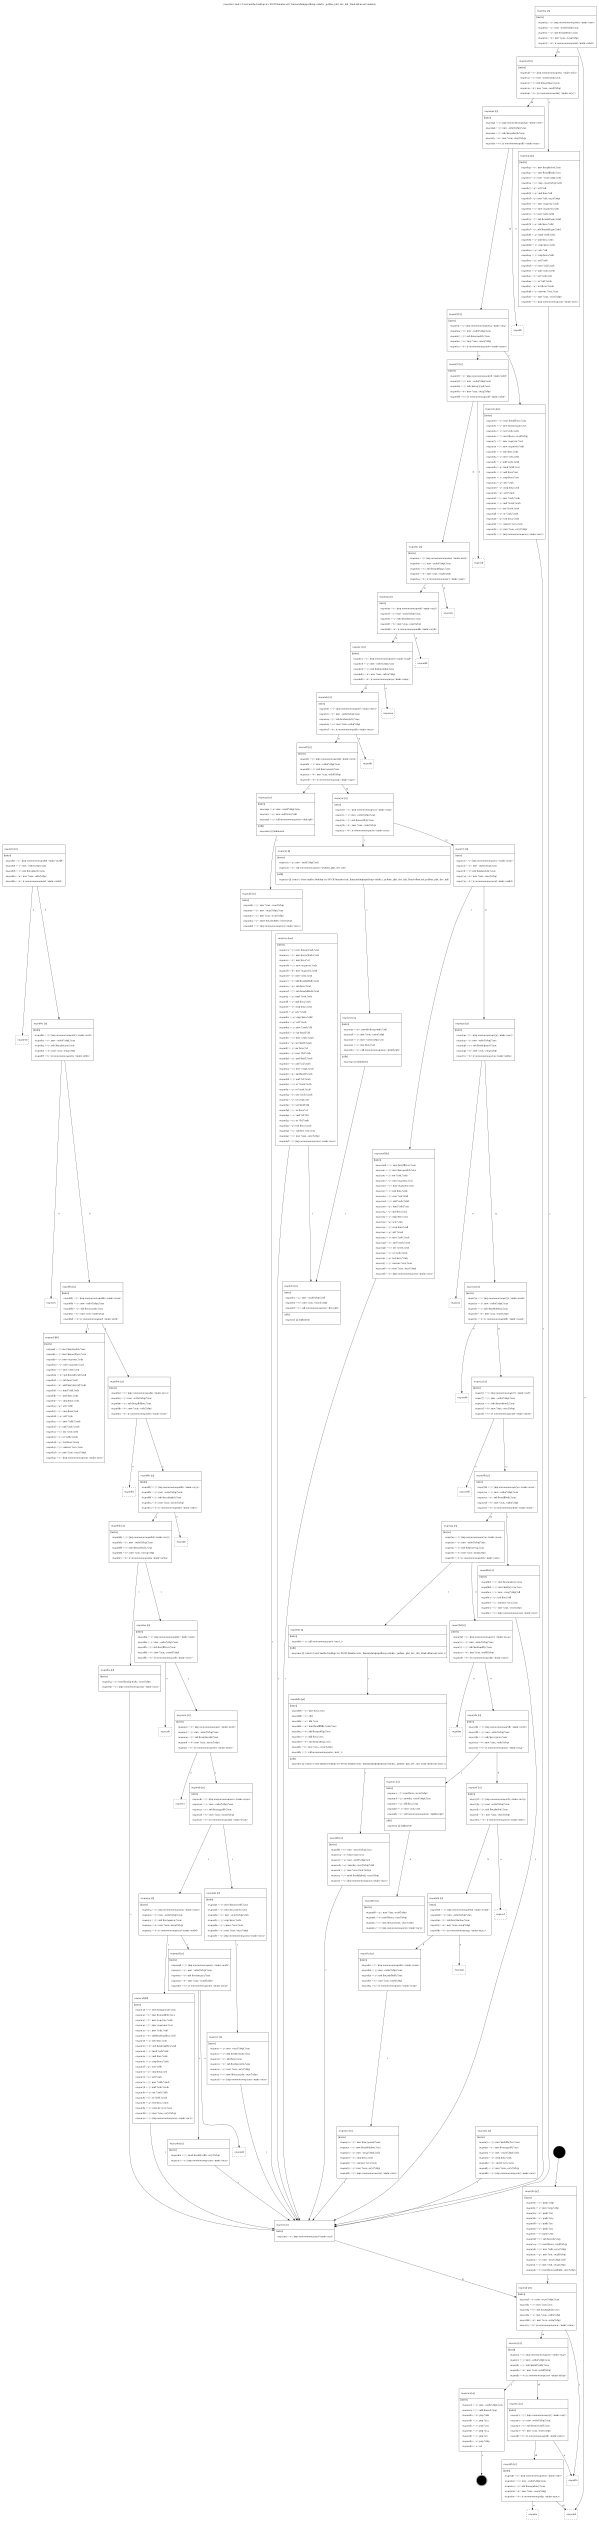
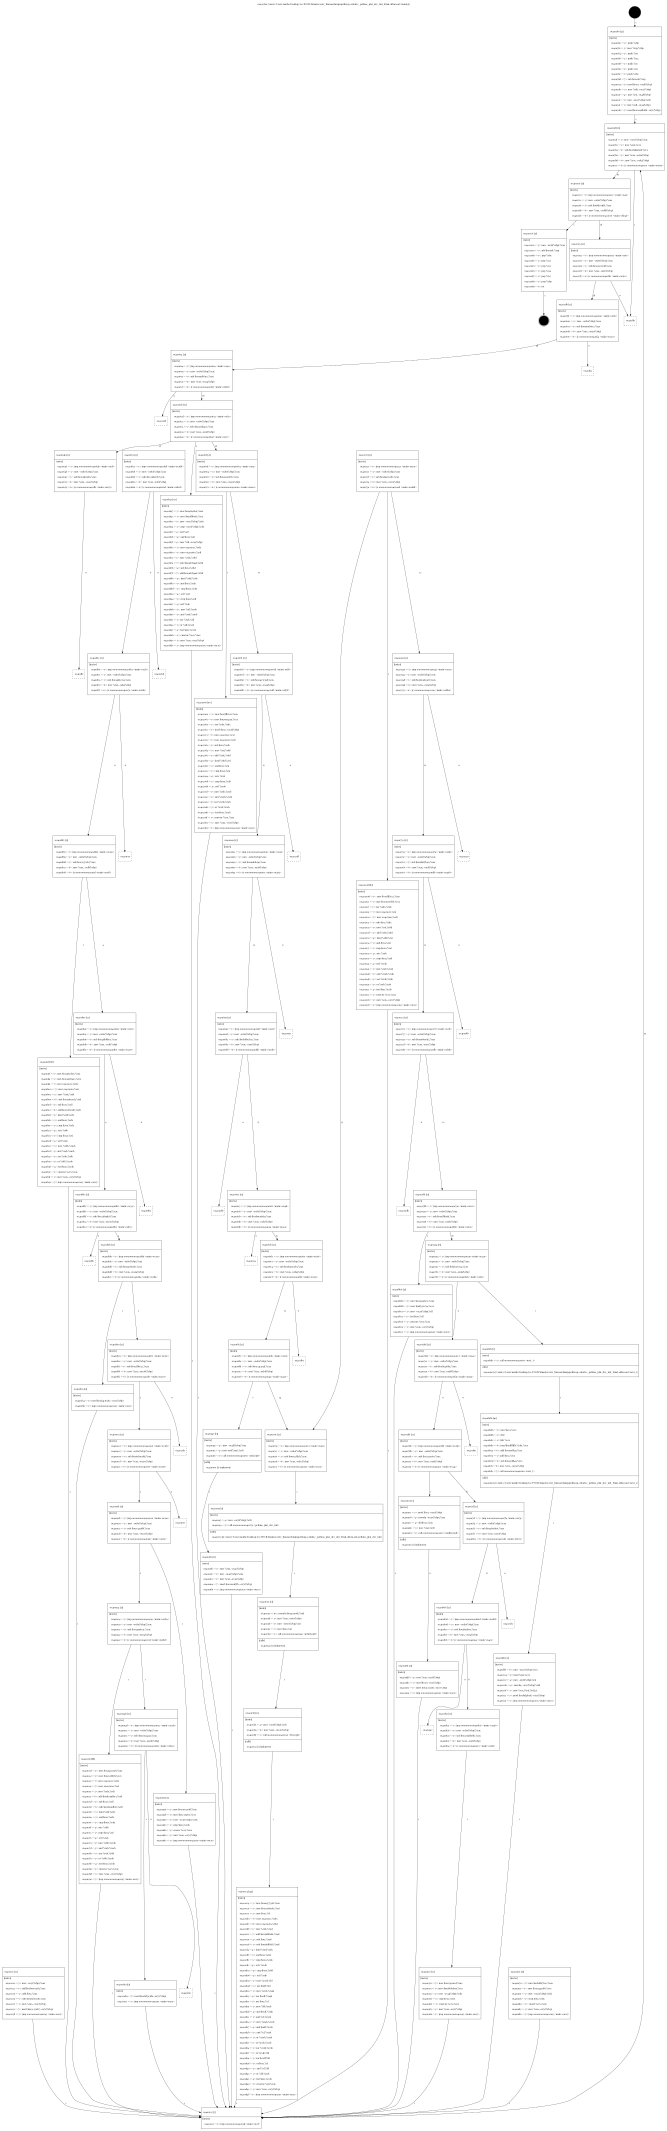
edge "0x401646 [25]" -> "0x40165f [25]": now "0x40162d [25]" -> "0x40165f [25]"
edge "0x40170e [25]" -> "0x401727 [25]": reversed
edge "0x401cc4 [144]" -> "0x401cb5 [15]": reversed
edge "0x401aef [88]" -> "0x402195 [5]": added, label "2"
edge "0x401ad8 [23]" -> "0x402195 [5]": added, label "1"
edge "0x401aa6 [27]" -> "0x401c1e [31]": now "0x401aa6 [27]" -> "0x402195 [5]"
edge "0x4015fb [25]" -> "0x402168": now "0x4015fb [25]" -> "0x401614 [25]"
